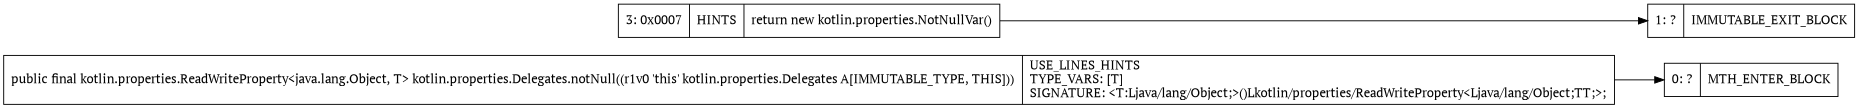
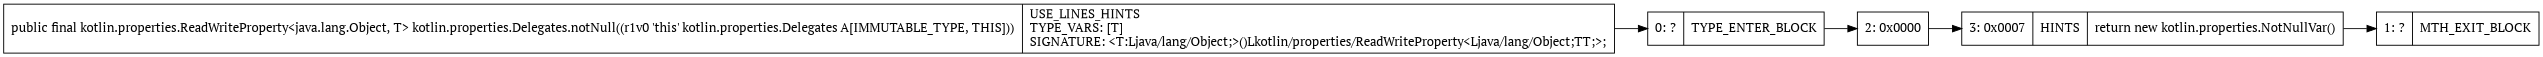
node "1: ?": text "IMMUTABLE_EXIT_BLOCK" -> "MTH_EXIT_BLOCK"
node "2: 0x0000": added
node "0: ?": text "MTH_ENTER_BLOCK" -> "TYPE_ENTER_BLOCK"
